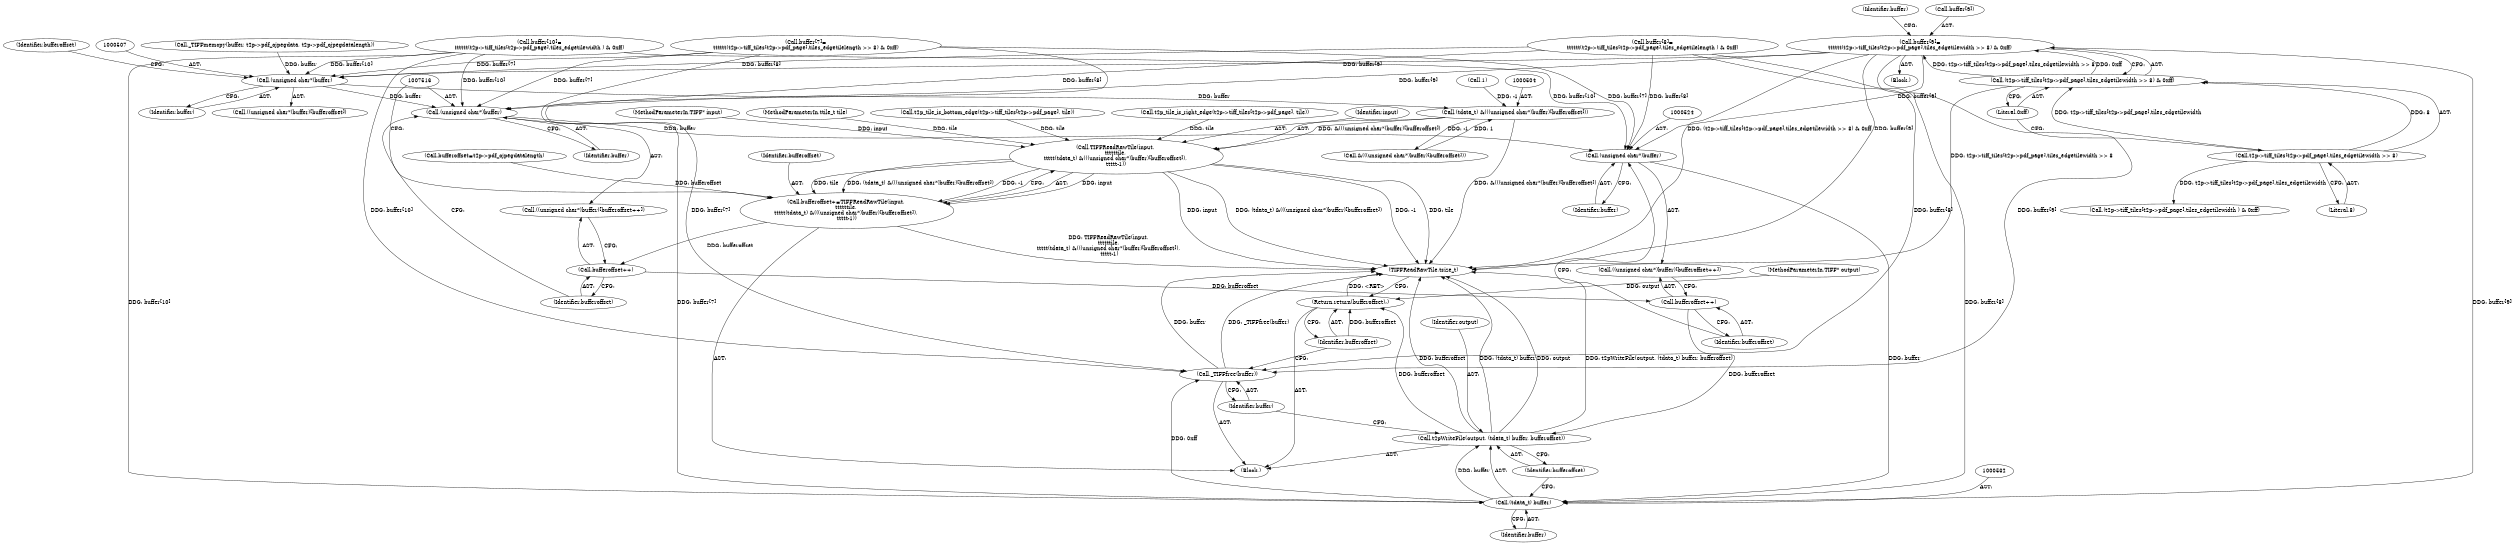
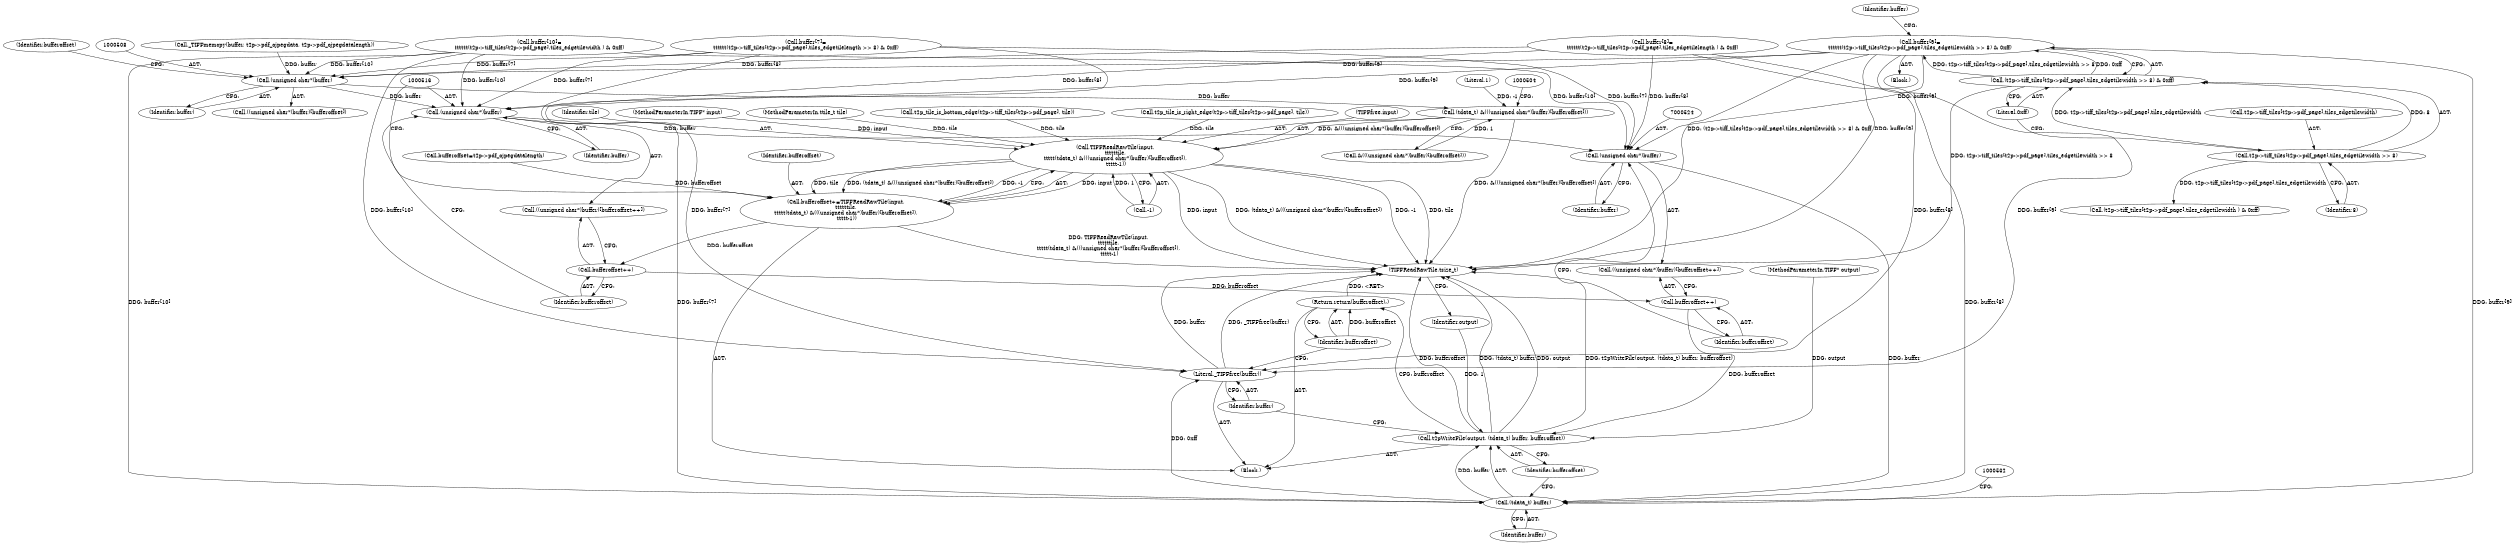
node "(Call,buffer[9])": removed
node "1000507": label "1000507" -> "1000508"
node "1007516": label "1007516" -> "1000516"
node "(Call,1)": label "(Call,1)" -> "(Literal,1)"
edge "1000504" -> "(Call,(tdata_t) &(((unsigned char*)buffer)[bufferoffset]))": label "AST: " -> "CFG: "
node "(Identifier,tile)": added
node "(Identifier,input)": label "(Identifier,input)" -> "(TIFFfree,input)"
node "1000524": label "1000524" -> "7000524"
node "(Call,t2p->tiff_tiles[t2p->pdf_page].tiles_edgetilewidth)": added
edge "(Call,(tdata_t) &(((unsigned char*)buffer)[bufferoffset]))" -> "(Call,&(((unsigned char*)buffer)[bufferoffset]))": label "DDG: -1" -> "CFG: "
node "(Call,-1)": added
node "(Literal,8)": label "(Literal,8)" -> "(Identifier,8)"
edge "(TIFFReadRawTile,tsize_t)" -> "(Return,return(bufferoffset);)": now "(TIFFReadRawTile,tsize_t)" -> "(Identifier,output)"
edge "(MethodParameterIn,TIFF* output)" -> "(Return,return(bufferoffset);)": now "(MethodParameterIn,TIFF* output)" -> "(Call,t2pWriteFile(output, (tdata_t) buffer, bufferoffset))"
node "(Call,_TIFFfree(buffer))": label "(Call,_TIFFfree(buffer))" -> "(Literal,_TIFFfree(buffer))"
edge "(Call,t2pWriteFile(output, (tdata_t) buffer, bufferoffset))" -> "(Return,return(bufferoffset);)": label "DDG: bufferoffset" -> "CFG: bufferoffset"
edge "(Identifier,output)" -> "(Call,t2pWriteFile(output, (tdata_t) buffer, bufferoffset))": label "AST: " -> "DDG: 1"
edge "1000532" -> "(Call,(tdata_t) buffer)": label "AST: " -> "CFG: "
